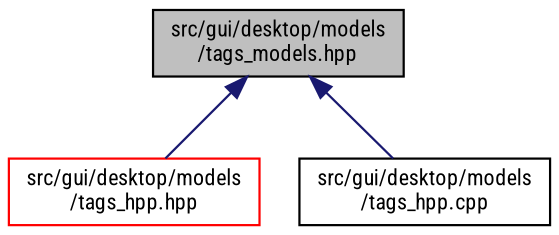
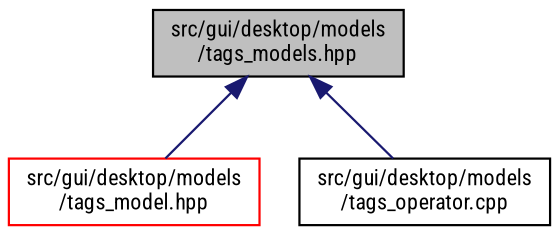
node "src/gui/desktop/models /tags_hpp.hpp": label "src/gui/desktop/models /tags_hpp.hpp" -> "src/gui/desktop/models /tags_model.hpp"
node "src/gui/desktop/models /tags_hpp.cpp": label "src/gui/desktop/models /tags_hpp.cpp" -> "src/gui/desktop/models /tags_operator.cpp"
